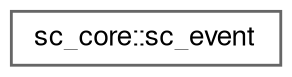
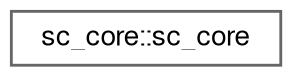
node "sc_core::sc_event": label "sc_core::sc_event" -> "sc_core::sc_core"
